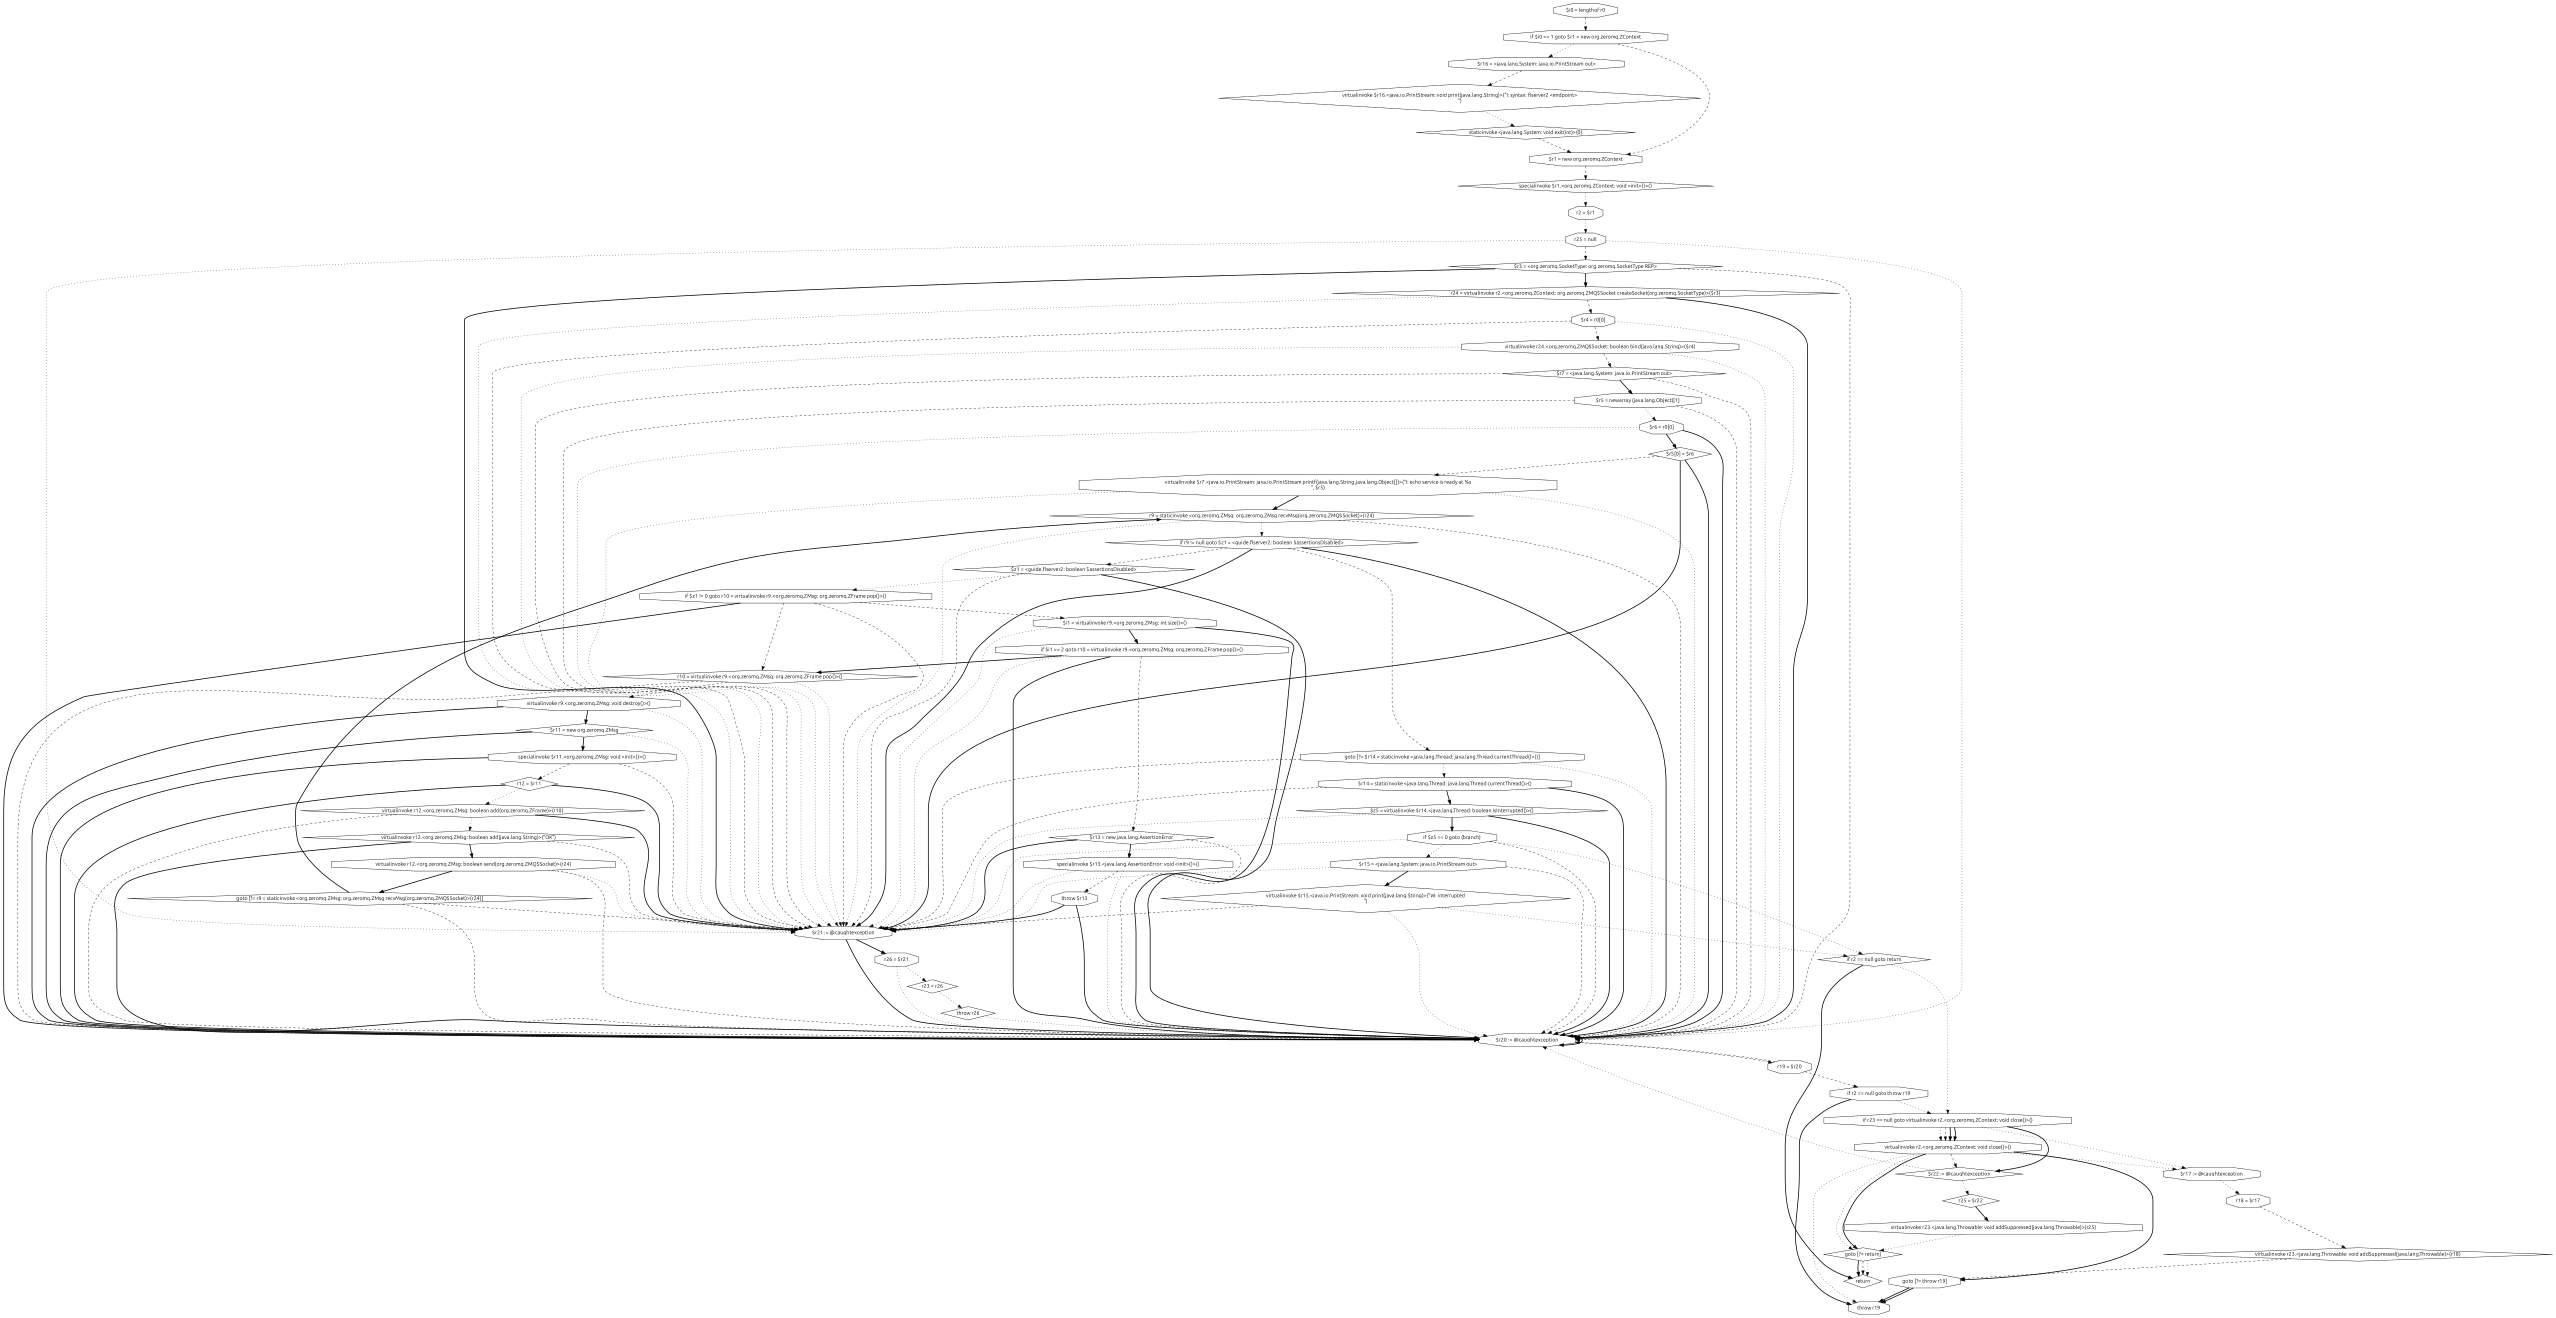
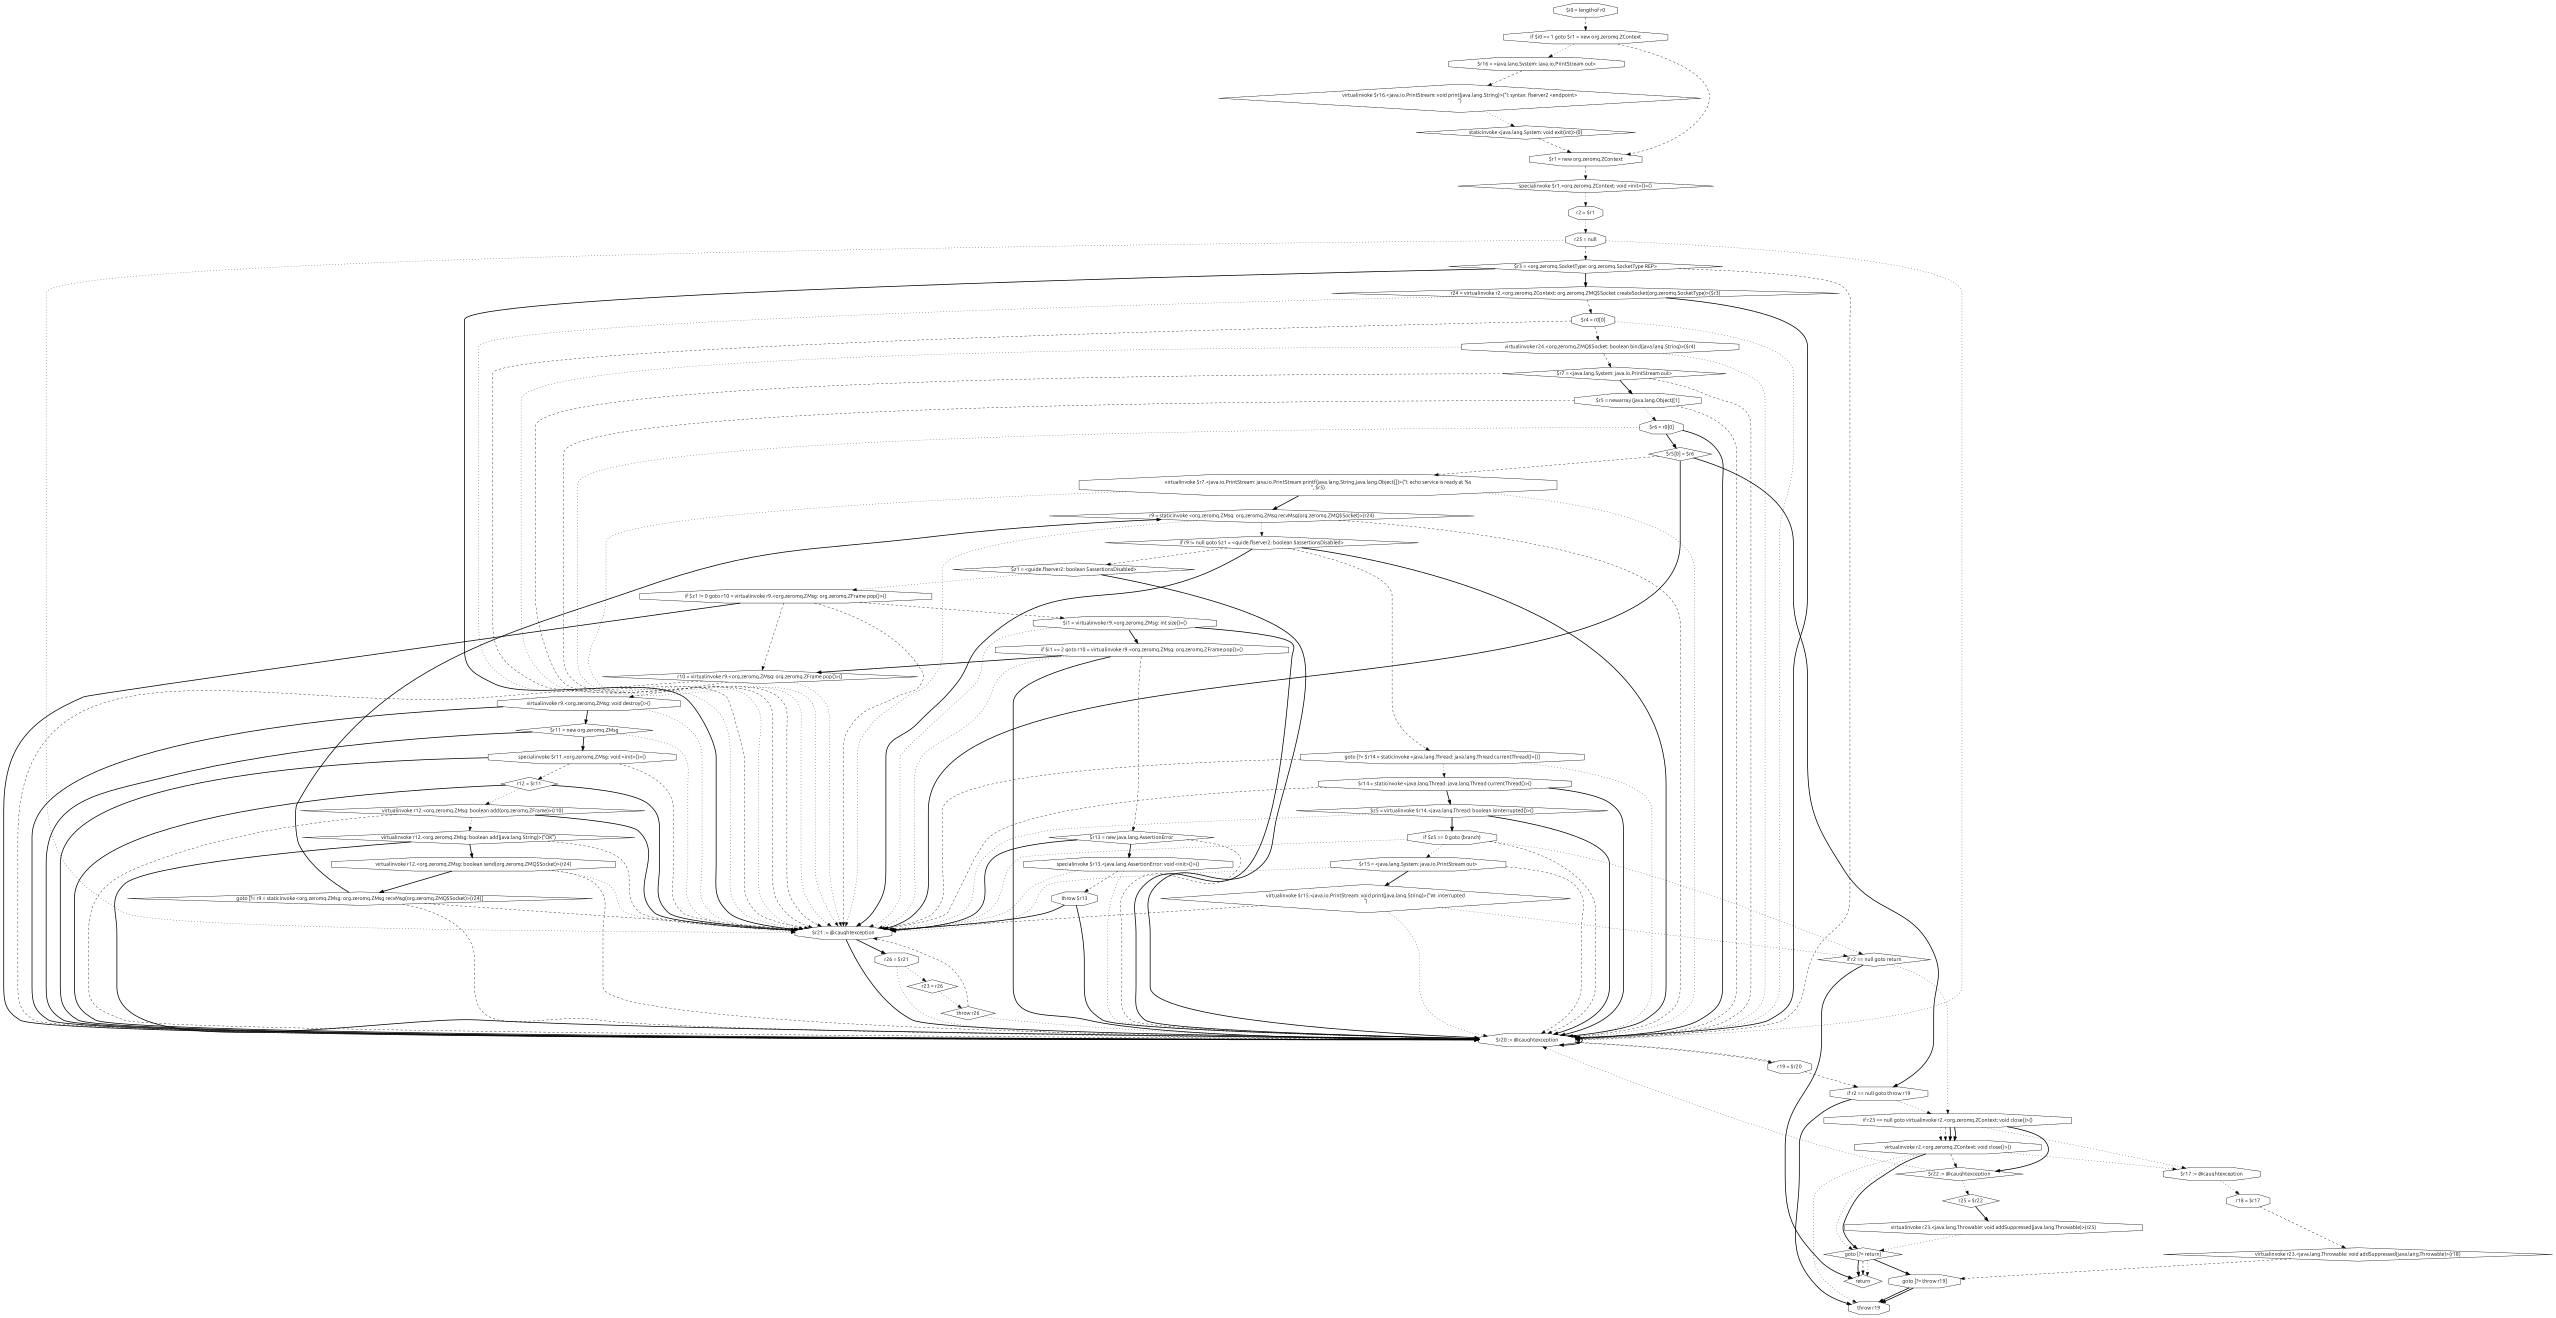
edge "$z1 = <guide.flserver2: boolean $assertionsDisabled>" -> "$r21 := @caughtexception": now "throw r26" -> "$r21 := @caughtexception"
edge "$r5[0] = $r6" -> "$r20 := @caughtexception": now "$r5[0] = $r6" -> "if r2 == null goto throw r19"
edge "virtualinvoke r2.<org.zeromq.ZContext: void close()>()" -> "goto [?= throw r19]": now "goto [?= return]" -> "goto [?= throw r19]"
